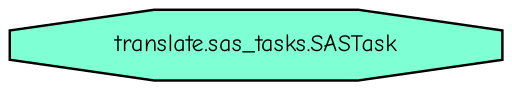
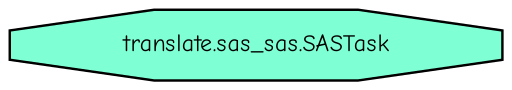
node "translate.sas_tasks.SASTask": label "translate.sas_tasks.SASTask" -> "translate.sas_sas.SASTask"
